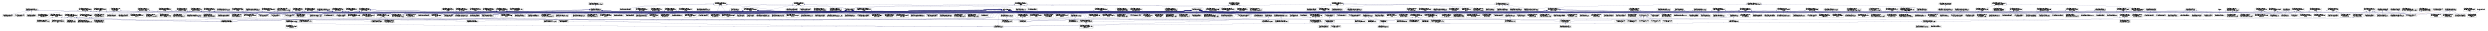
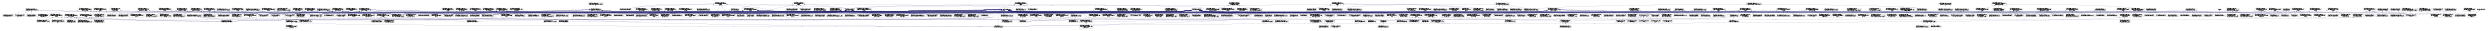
node "alexaClientSDK::diagnostics ::TestMessageSender": label "alexaClientSDK::diagnostics ::TestMessageSender" -> "alexaClientSDK::diagnostics ::DevicePropertyAggregator"
